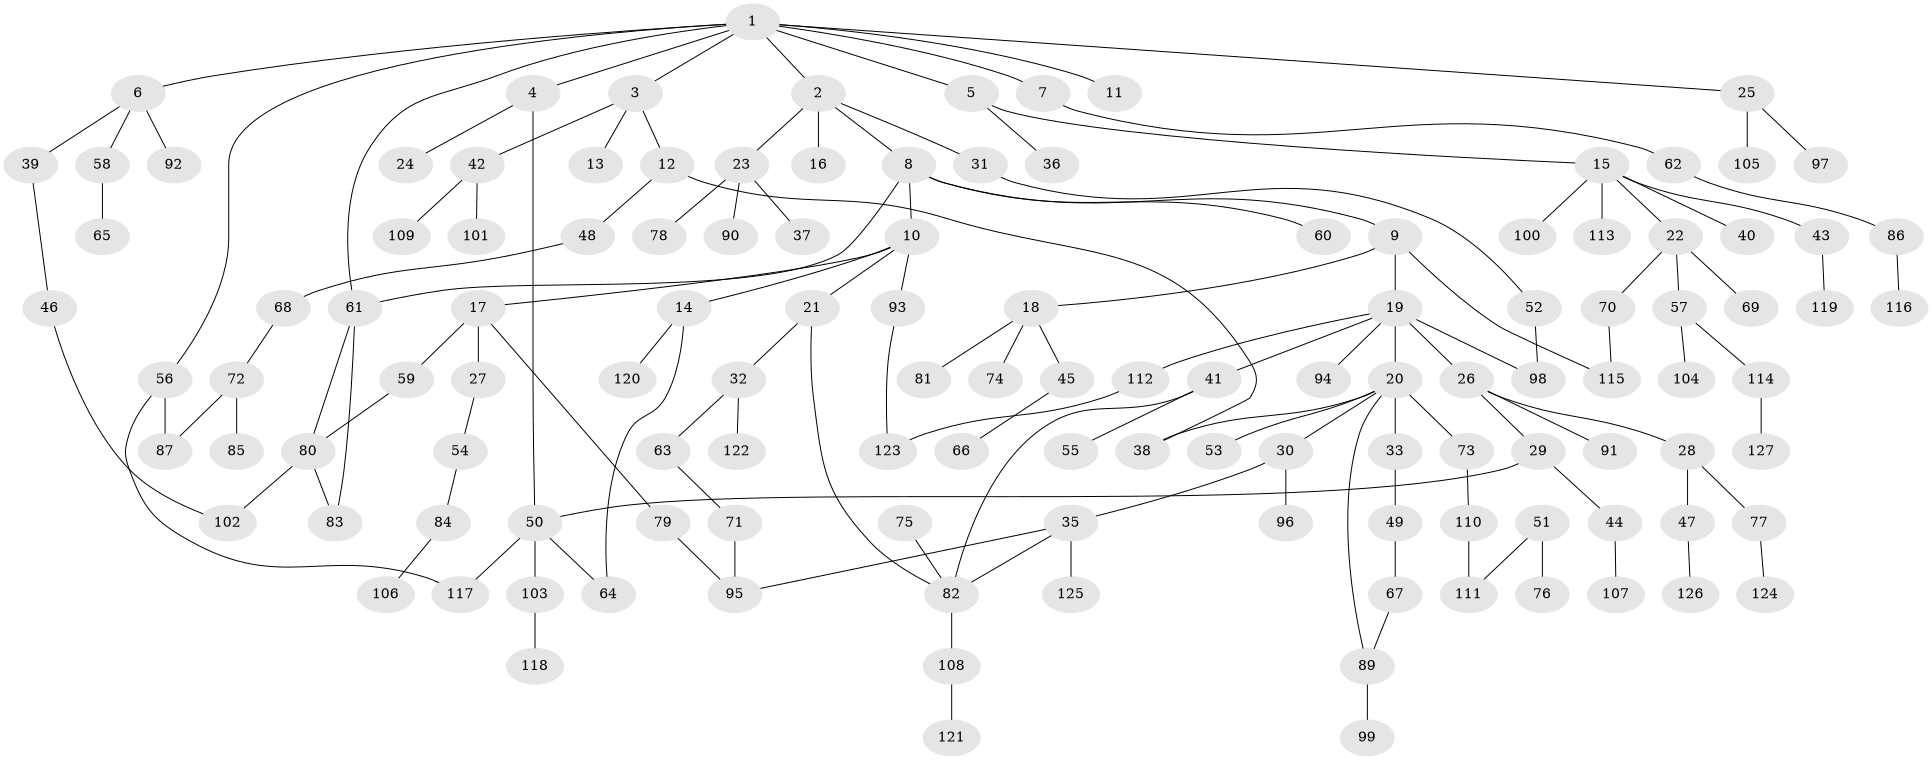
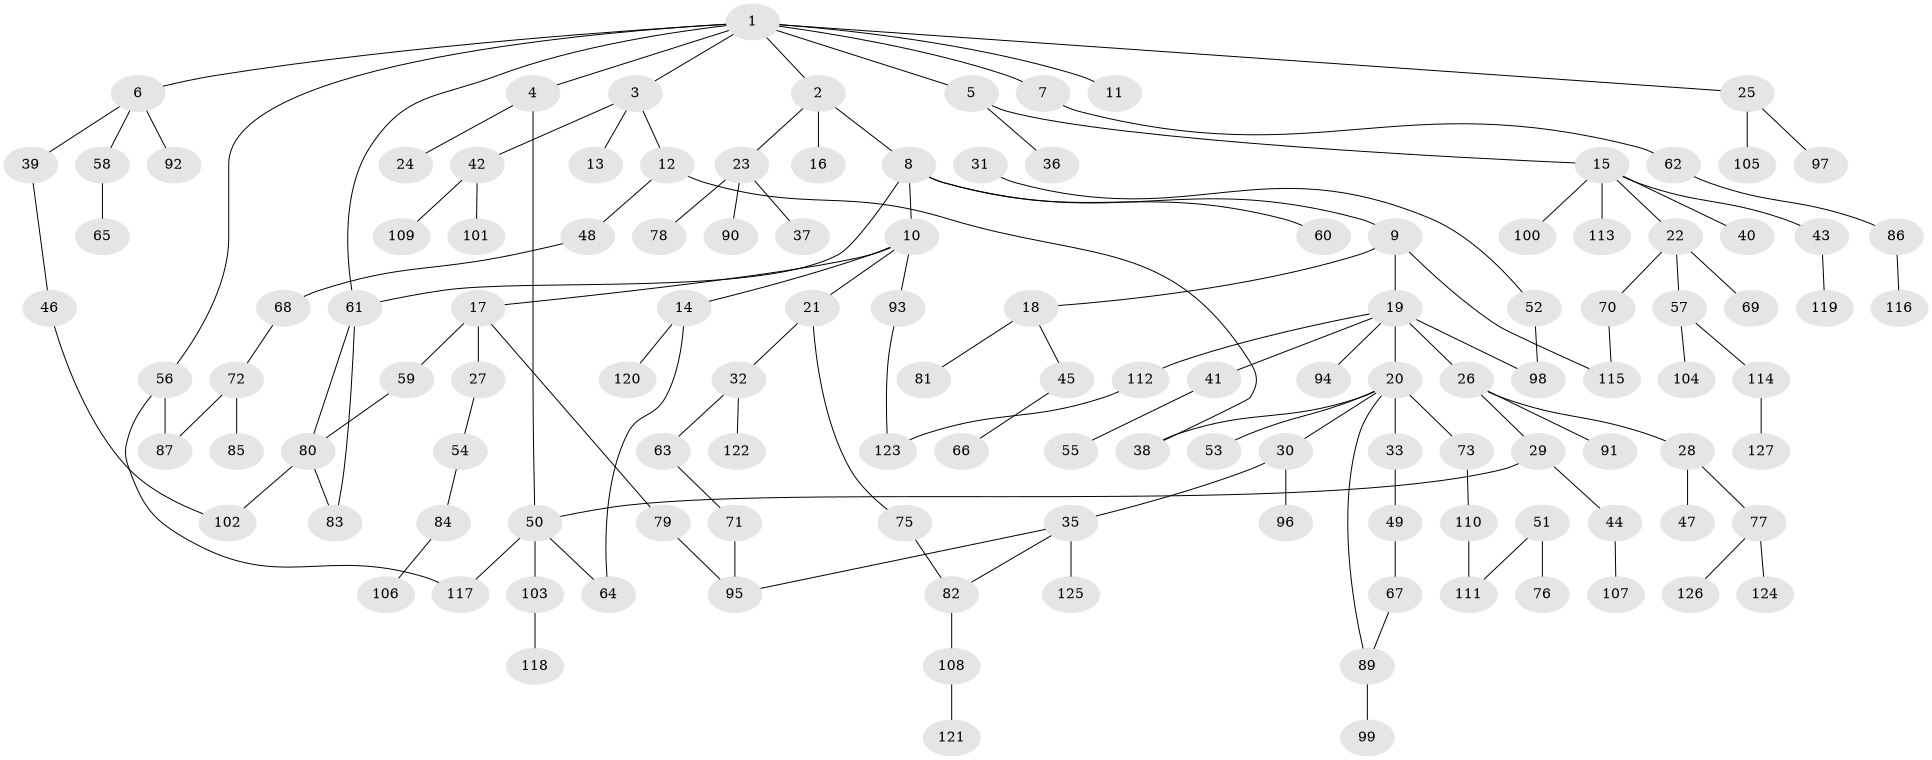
edge "2" -- "31": removed
node "74": removed
edge "41" -- "82": removed
edge "21" -- "82": now "21" -- "75"
edge "47" -- "126": now "77" -- "126"
